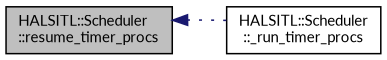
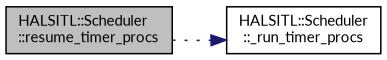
edge "HALSITL::Scheduler ::_run_timer_procs" -> "HALSITL::Scheduler ::resume_timer_procs": reversed
